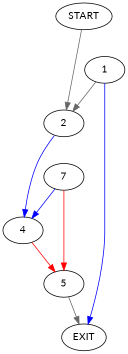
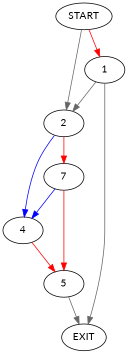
edge "START" -> "1": added
edge "2" -> "7": added
edge "1" -> "EXIT": color blue -> gray40
